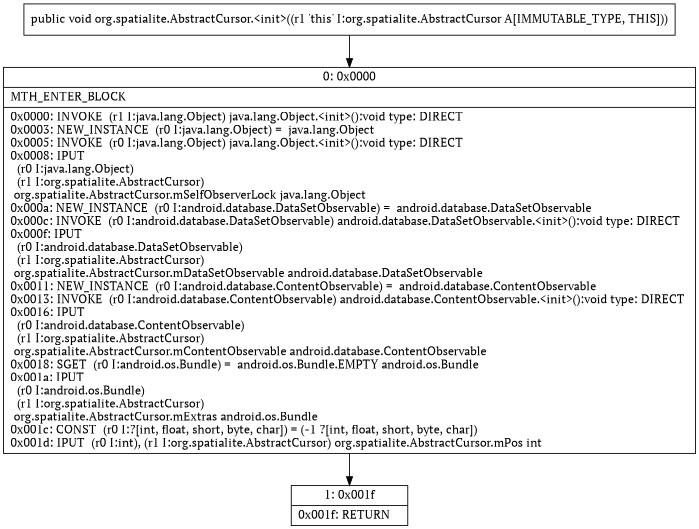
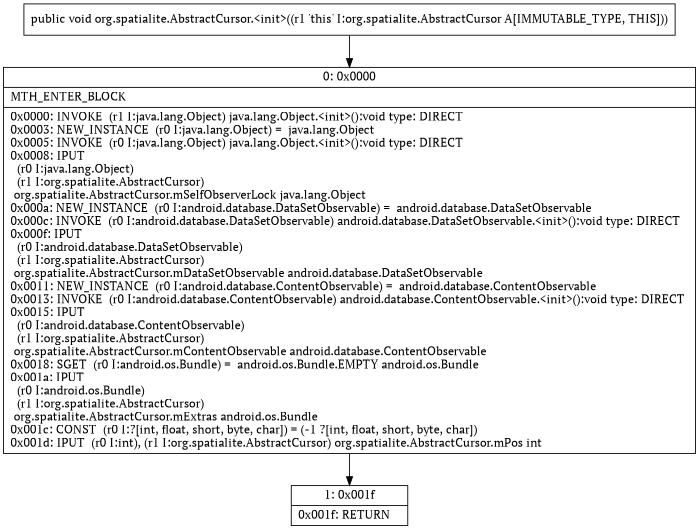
node "0: 0x0000": text "0x0016: IPUT" -> "0x0015: IPUT"
